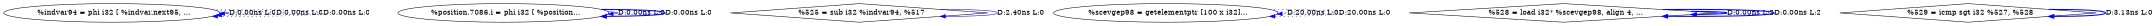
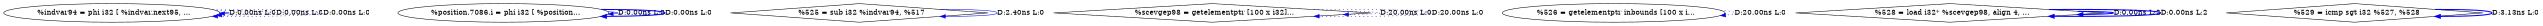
node "%scevgep98 = getelementptr [100 x i32]...": shape ellipse -> diamond
node "%526 = getelementptr inbounds [100 x i...": added
